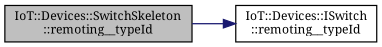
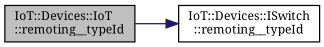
node "IoT::Devices::SwitchSkeleton ::remoting__typeId": label "IoT::Devices::SwitchSkeleton ::remoting__typeId" -> "IoT::Devices::IoT ::remoting__typeId"
